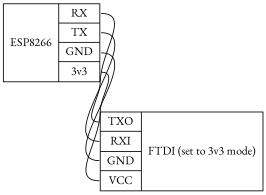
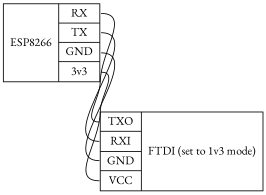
node "TXO": text "FTDI (set to 3v3 mode)" -> "FTDI (set to 1v3 mode)"
